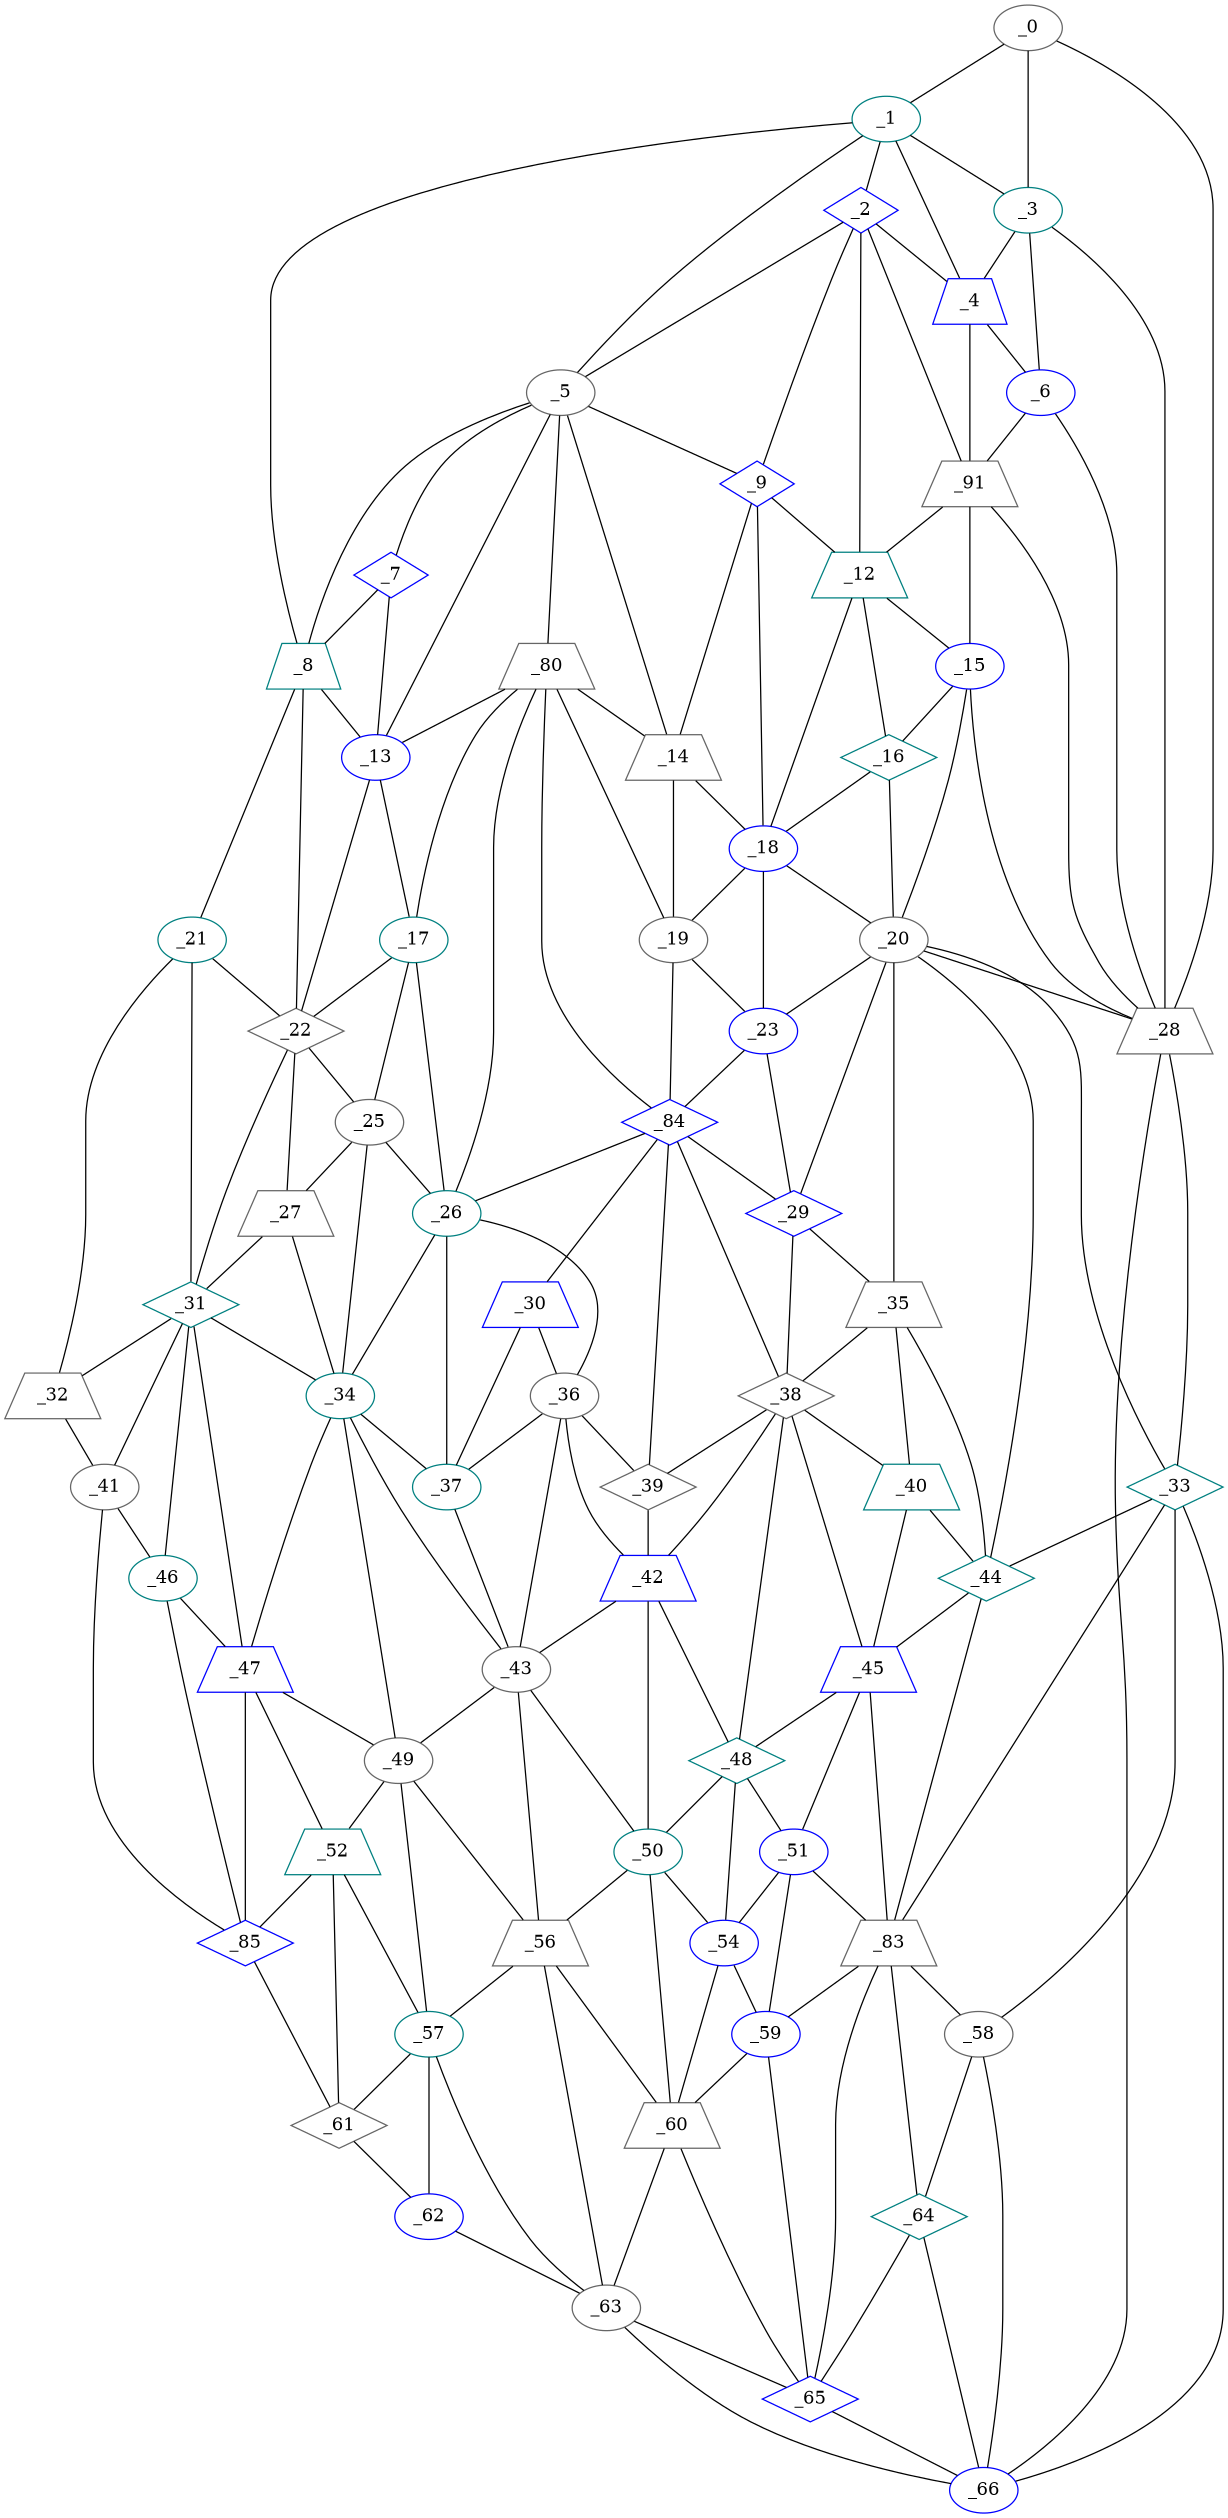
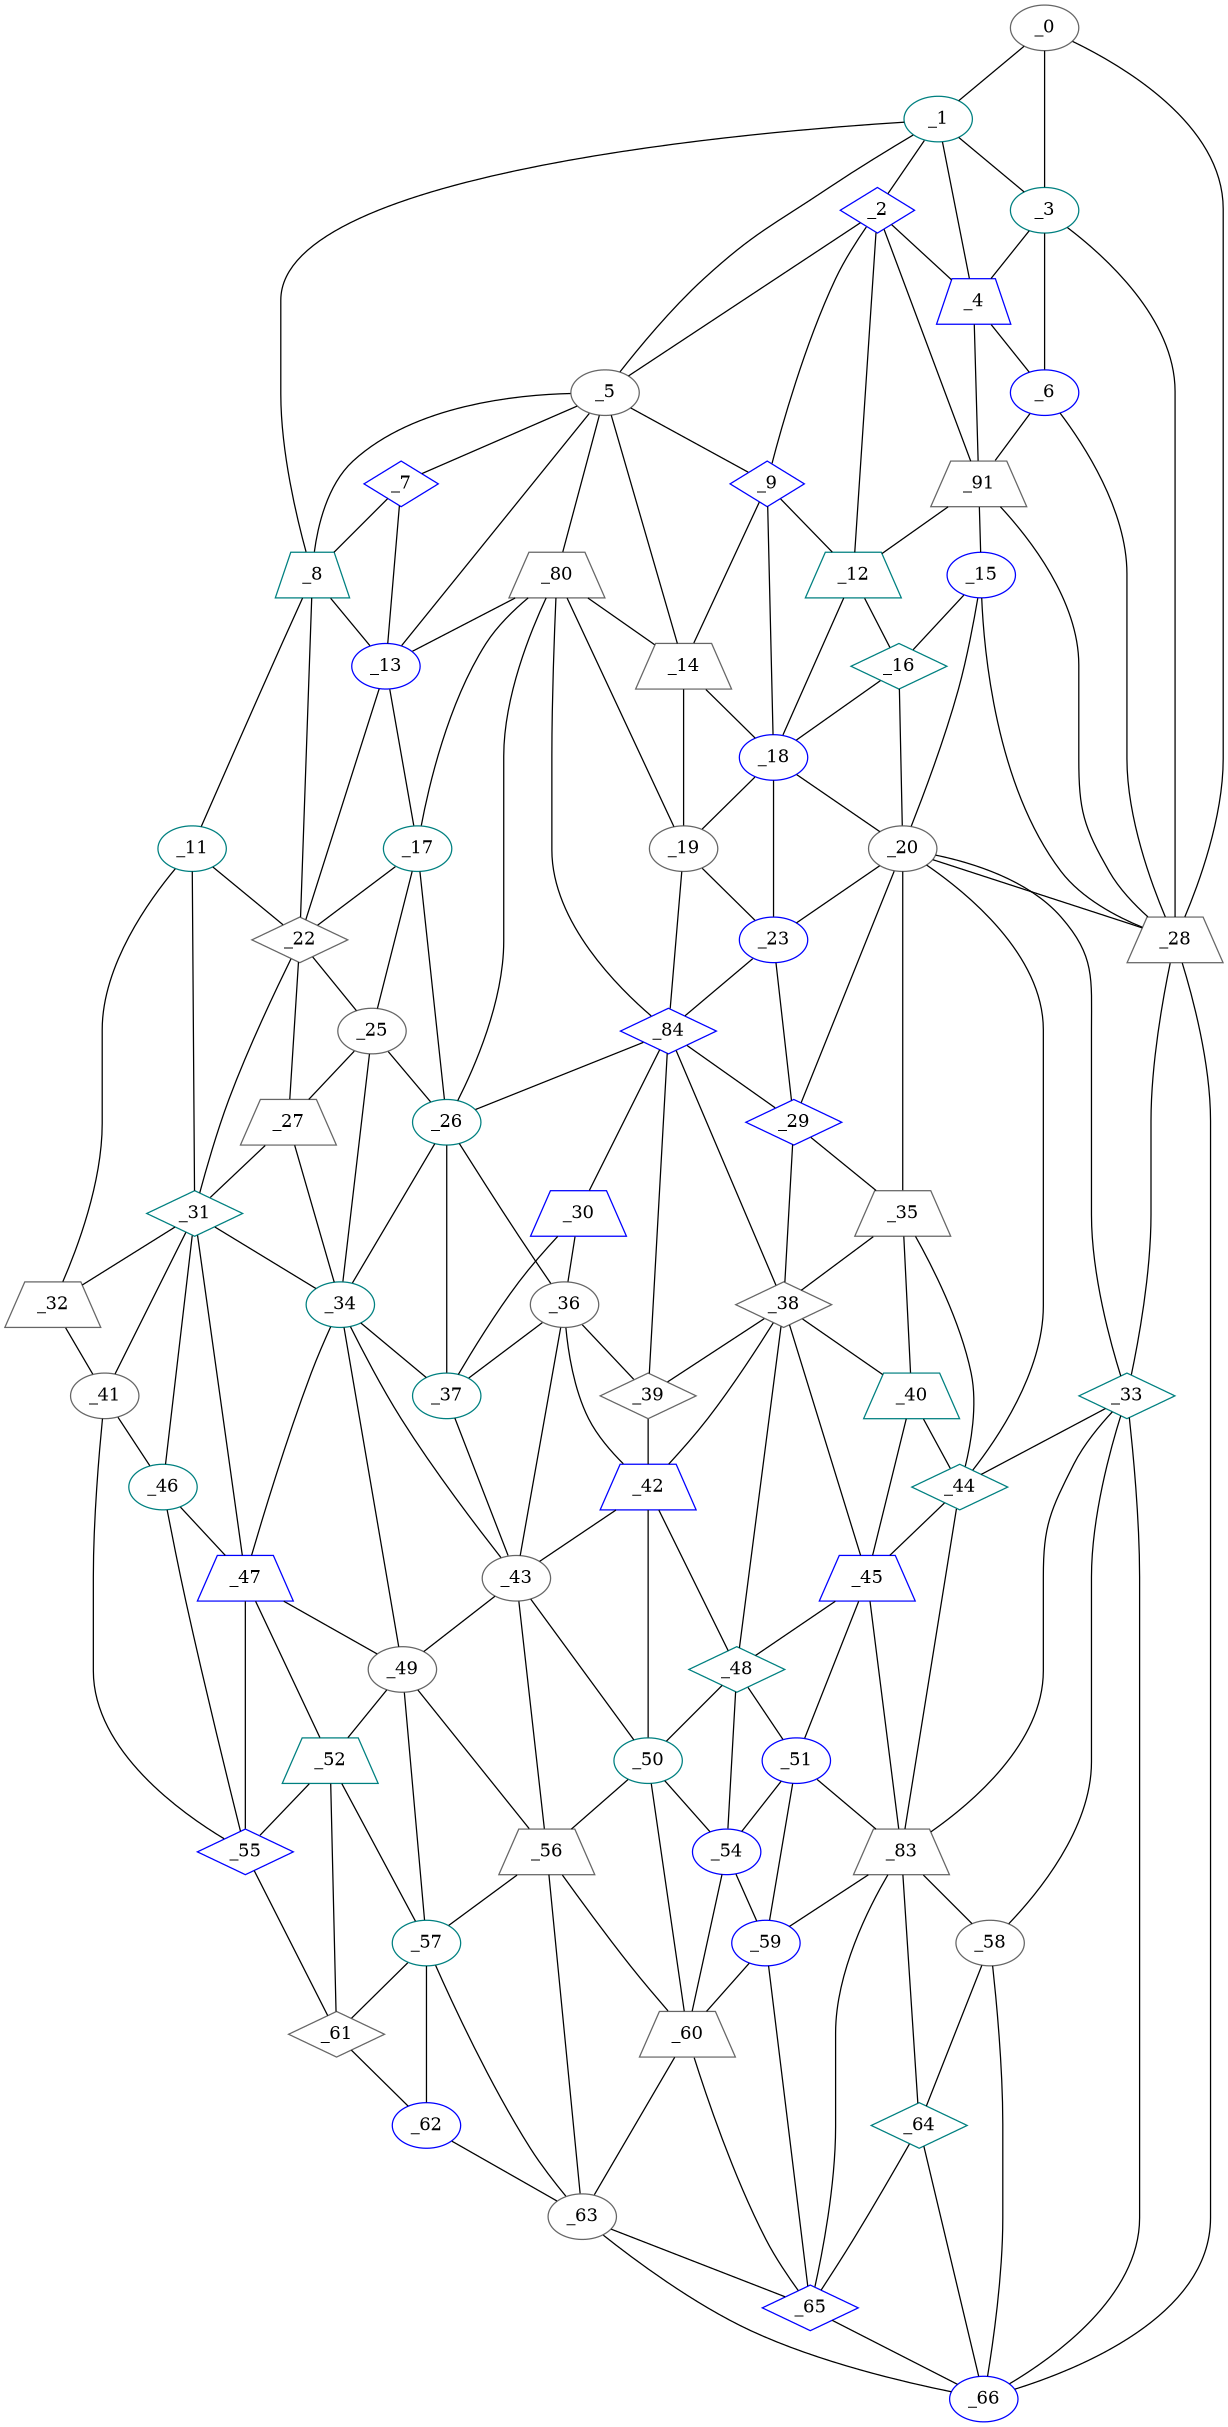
edge "_12" -- "_15": removed
node "_21": label "_21" -> "_11"
node "_85": label "_85" -> "_55"
